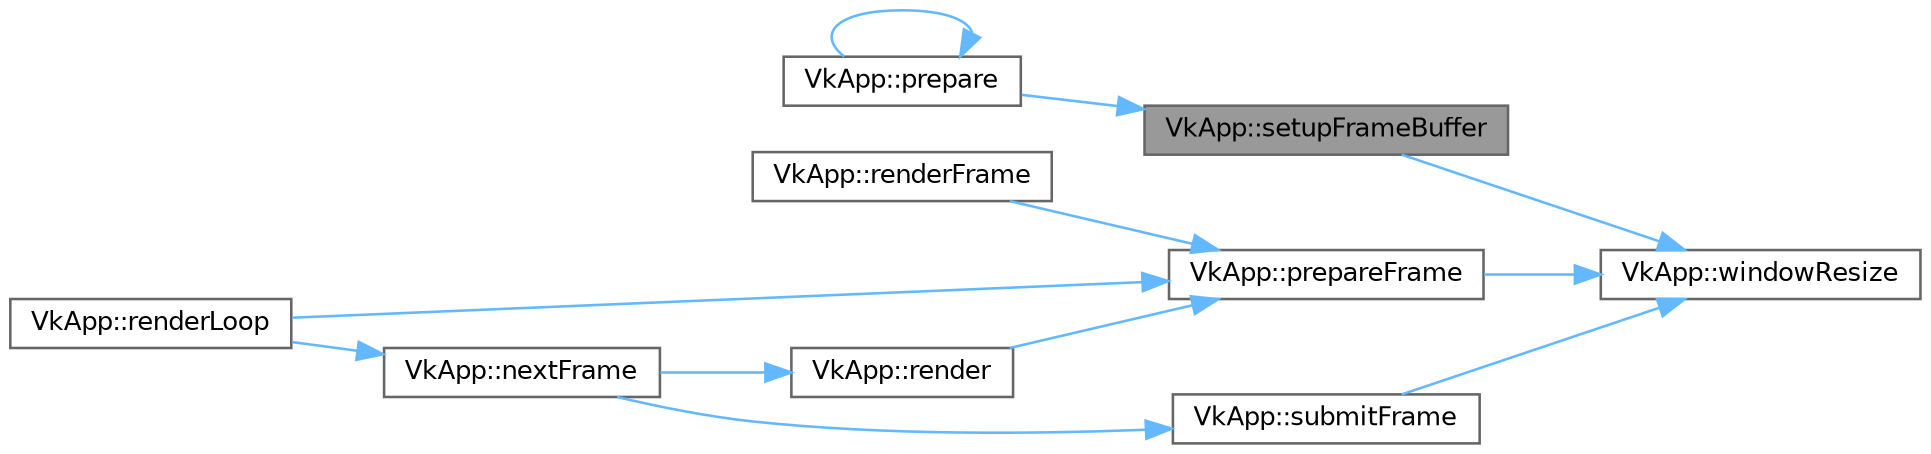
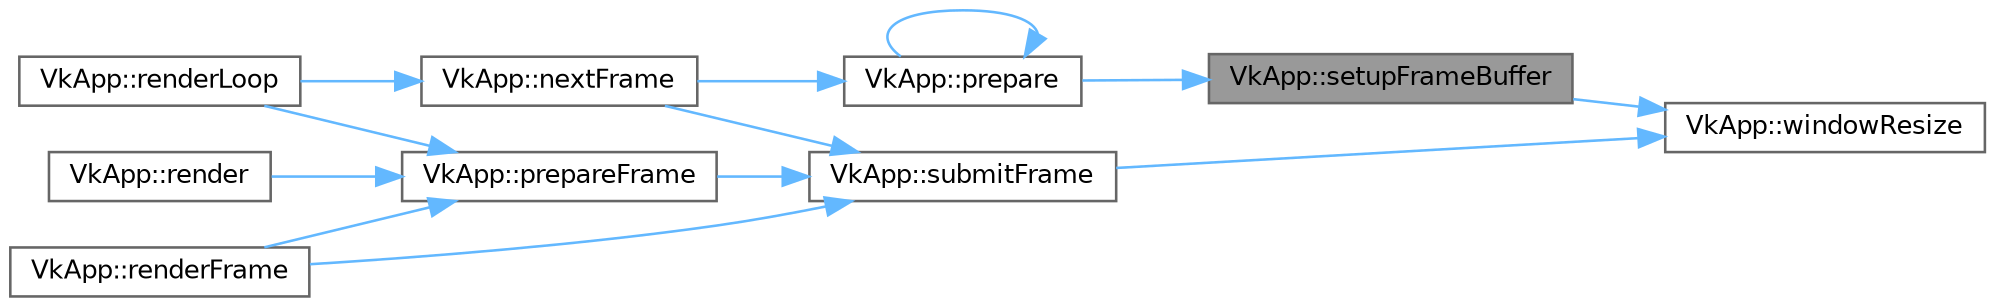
edge "VkApp::renderFrame" -> "VkApp::submitFrame": added
edge "VkApp::prepareFrame" -> "VkApp::windowResize": now "VkApp::prepareFrame" -> "VkApp::submitFrame"
edge "VkApp::nextFrame" -> "VkApp::render": now "VkApp::nextFrame" -> "VkApp::prepare"
